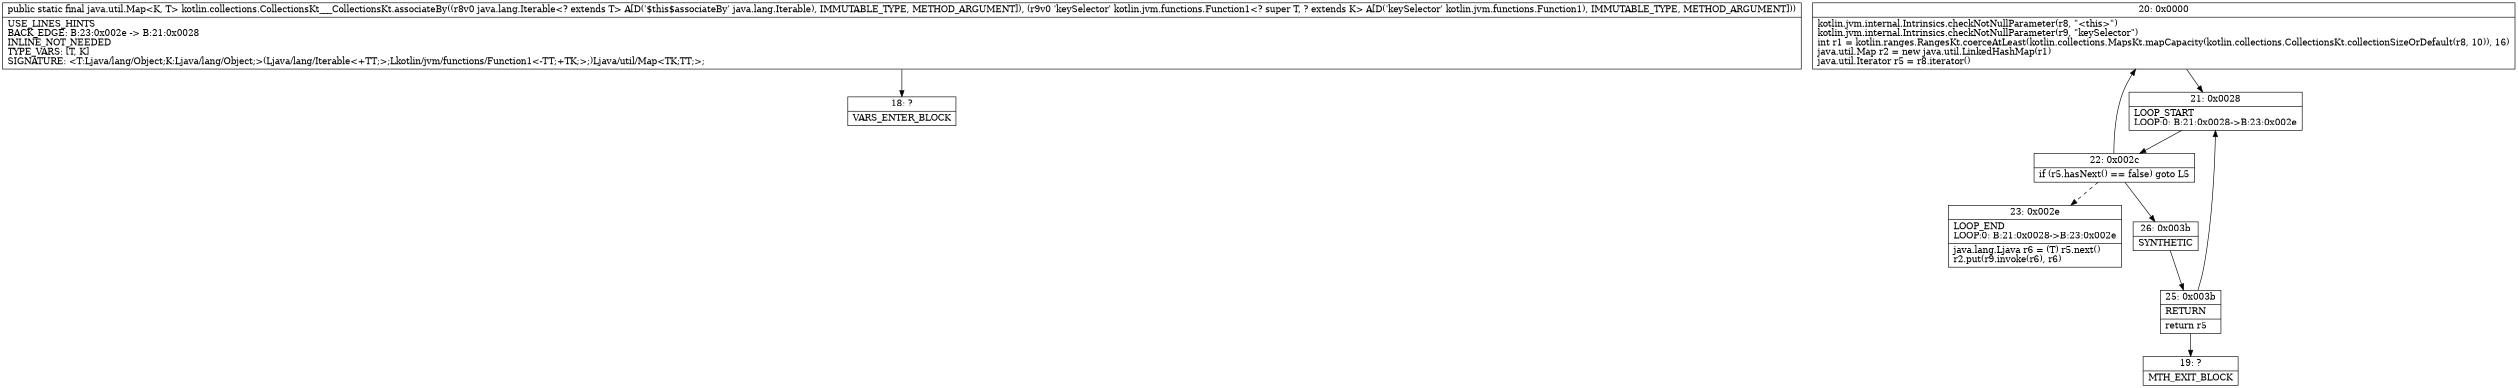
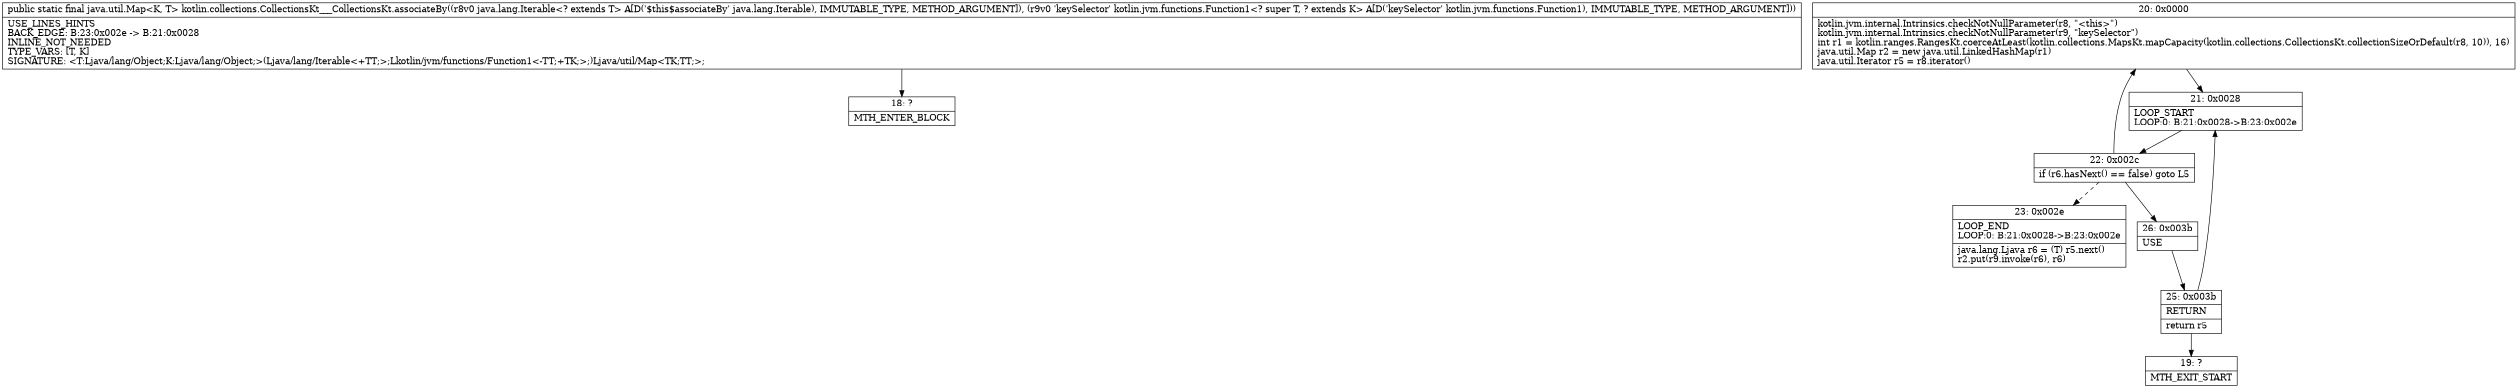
node "18: ?": text "VARS_ENTER_BLOCK" -> "MTH_ENTER_BLOCK"
node "22: 0x002c": text "if (r5.hasNext() == false) goto L5" -> "if (r6.hasNext() == false) goto L5"
node "26: 0x003b": text "SYNTHETIC" -> "USE"
node "19: ?": text "MTH_EXIT_BLOCK" -> "MTH_EXIT_START"
